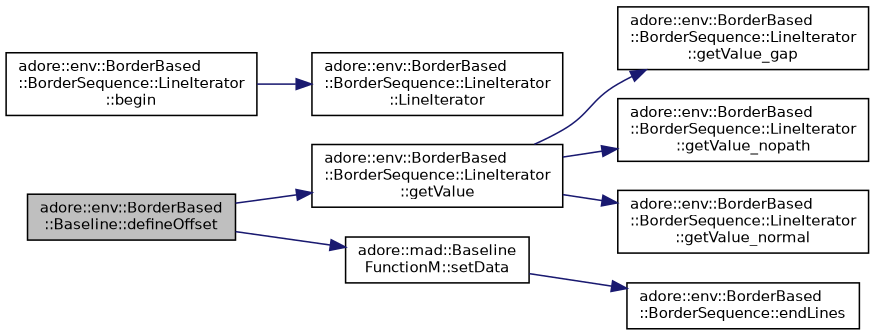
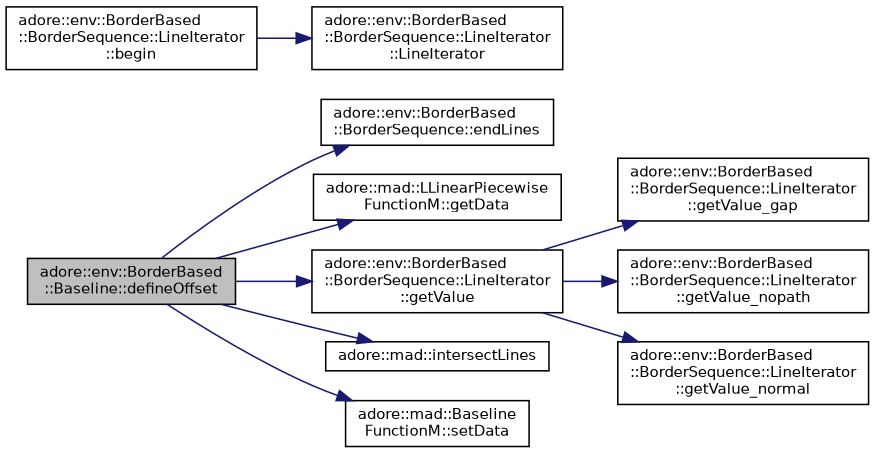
node "adore::mad::LLinearPiecewise FunctionM::getData": added
edge "adore::mad::Baseline FunctionM::setData" -> "adore::env::BorderBased ::BorderSequence::endLines": now "adore::env::BorderBased ::Baseline::defineOffset" -> "adore::env::BorderBased ::BorderSequence::endLines"
node "adore::mad::intersectLines": added
